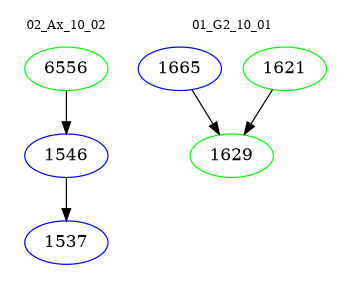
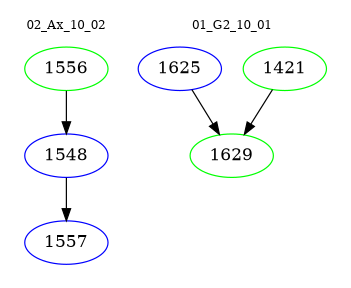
node "6556": label "6556" -> "1556"
node "1665": label "1665" -> "1625"
node "1621": label "1621" -> "1421"
node "1546": label "1546" -> "1548"
node "1537": label "1537" -> "1557"
